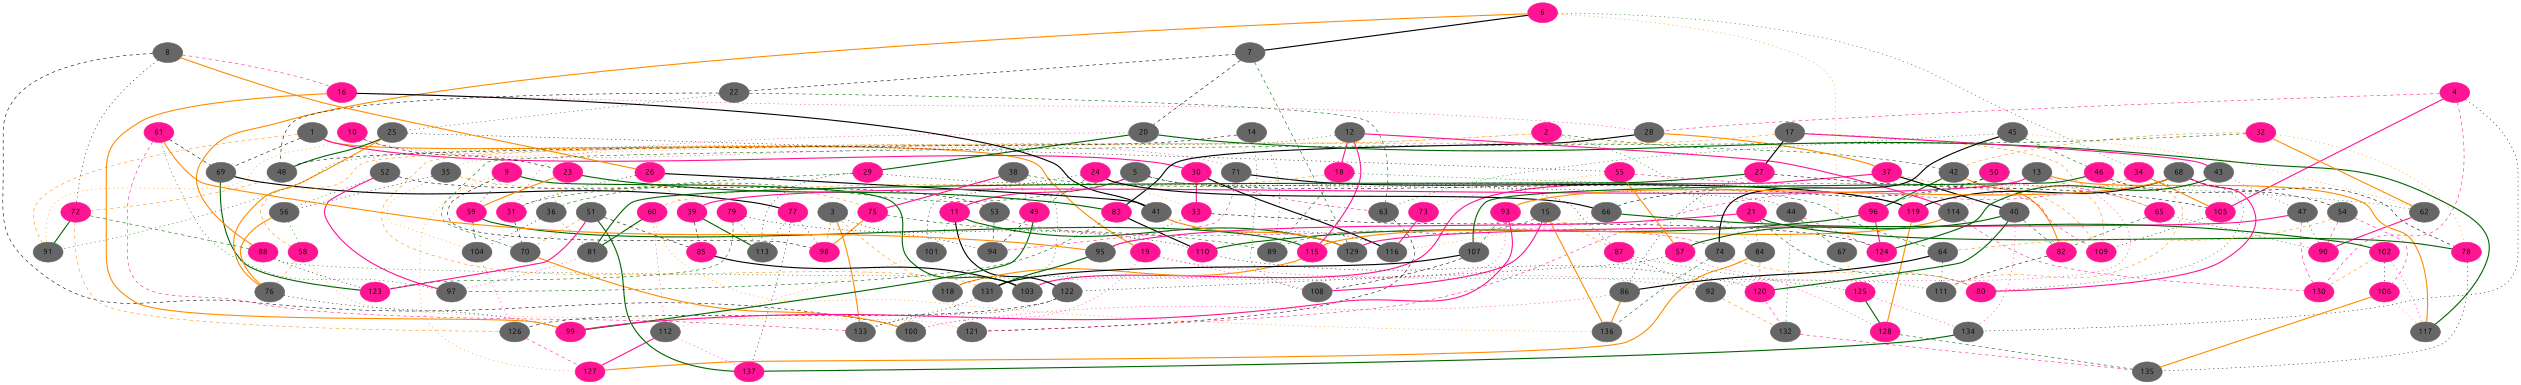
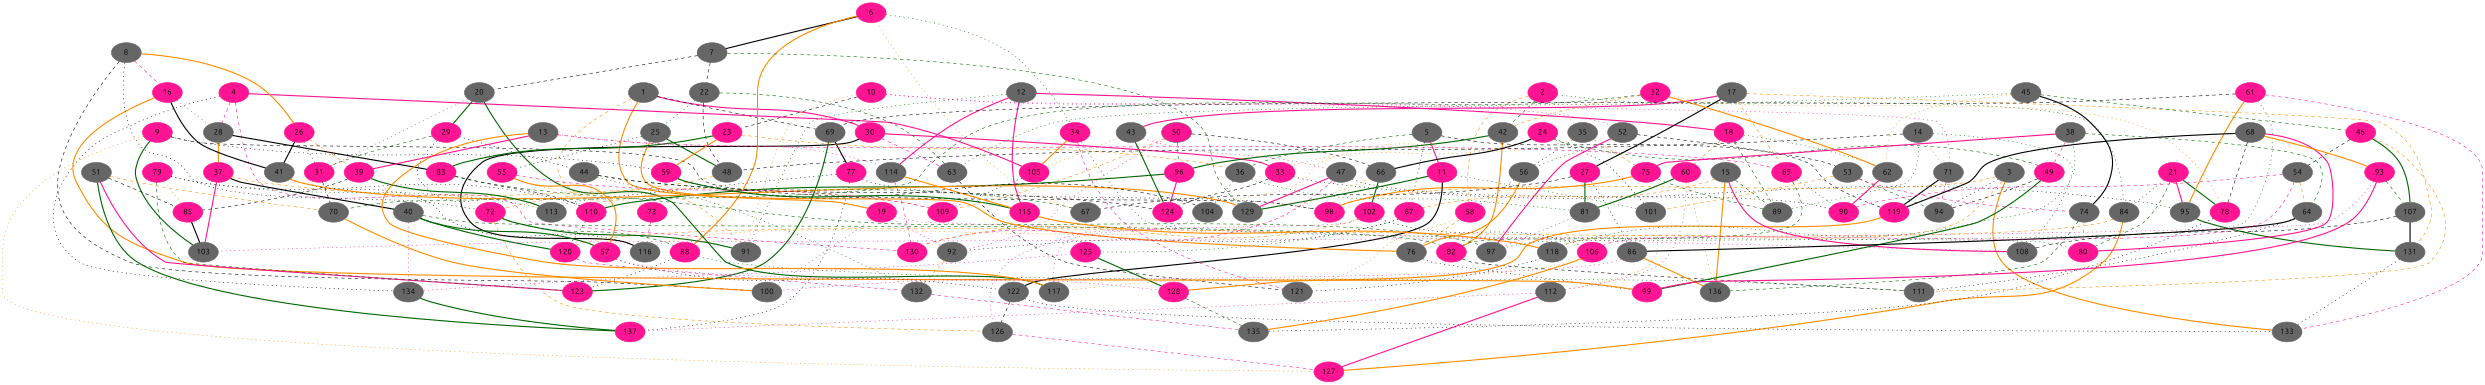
edge "27" -- "105": now "27" -- "67"
edge "73" -- "116": style bold -> dashed
edge "44" -- "124": color deeppink -> black
edge "83" -- "110": style bold -> dashed
